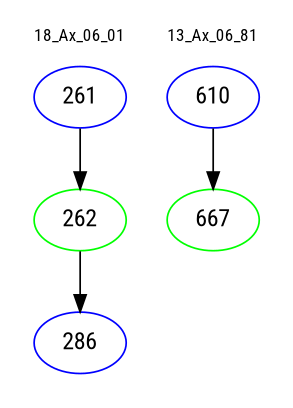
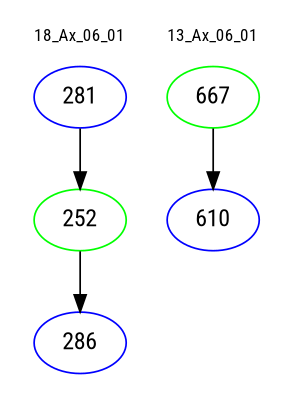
cluster "13_Ax_06_81": label "13_Ax_06_81" -> "13_Ax_06_01"
node "261": label "261" -> "281"
edge "610" -> "667": reversed
node "262": label "262" -> "252"
